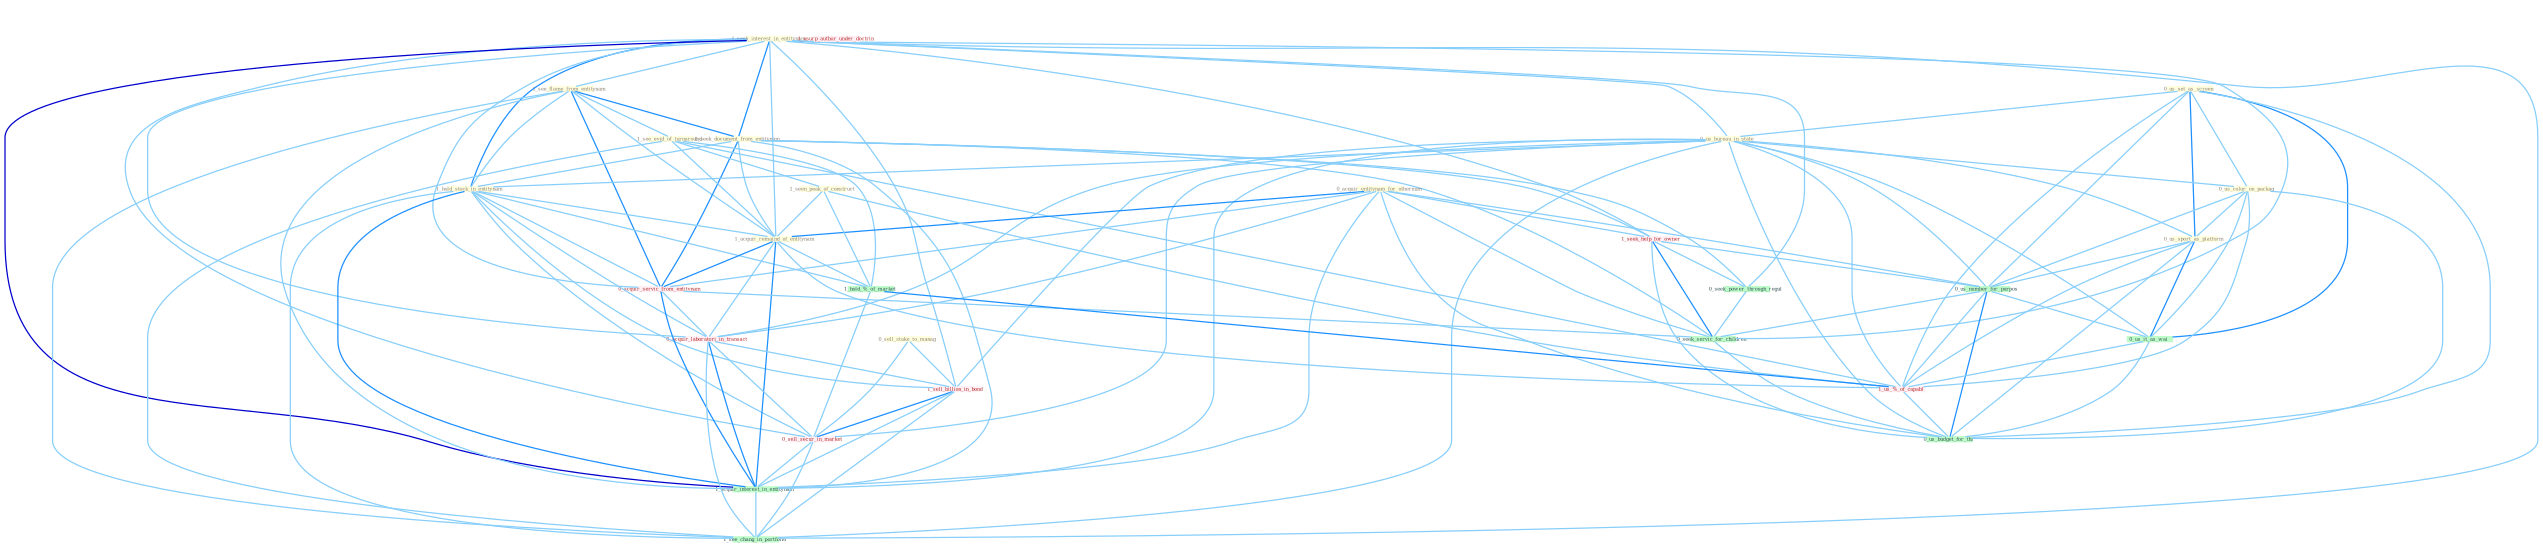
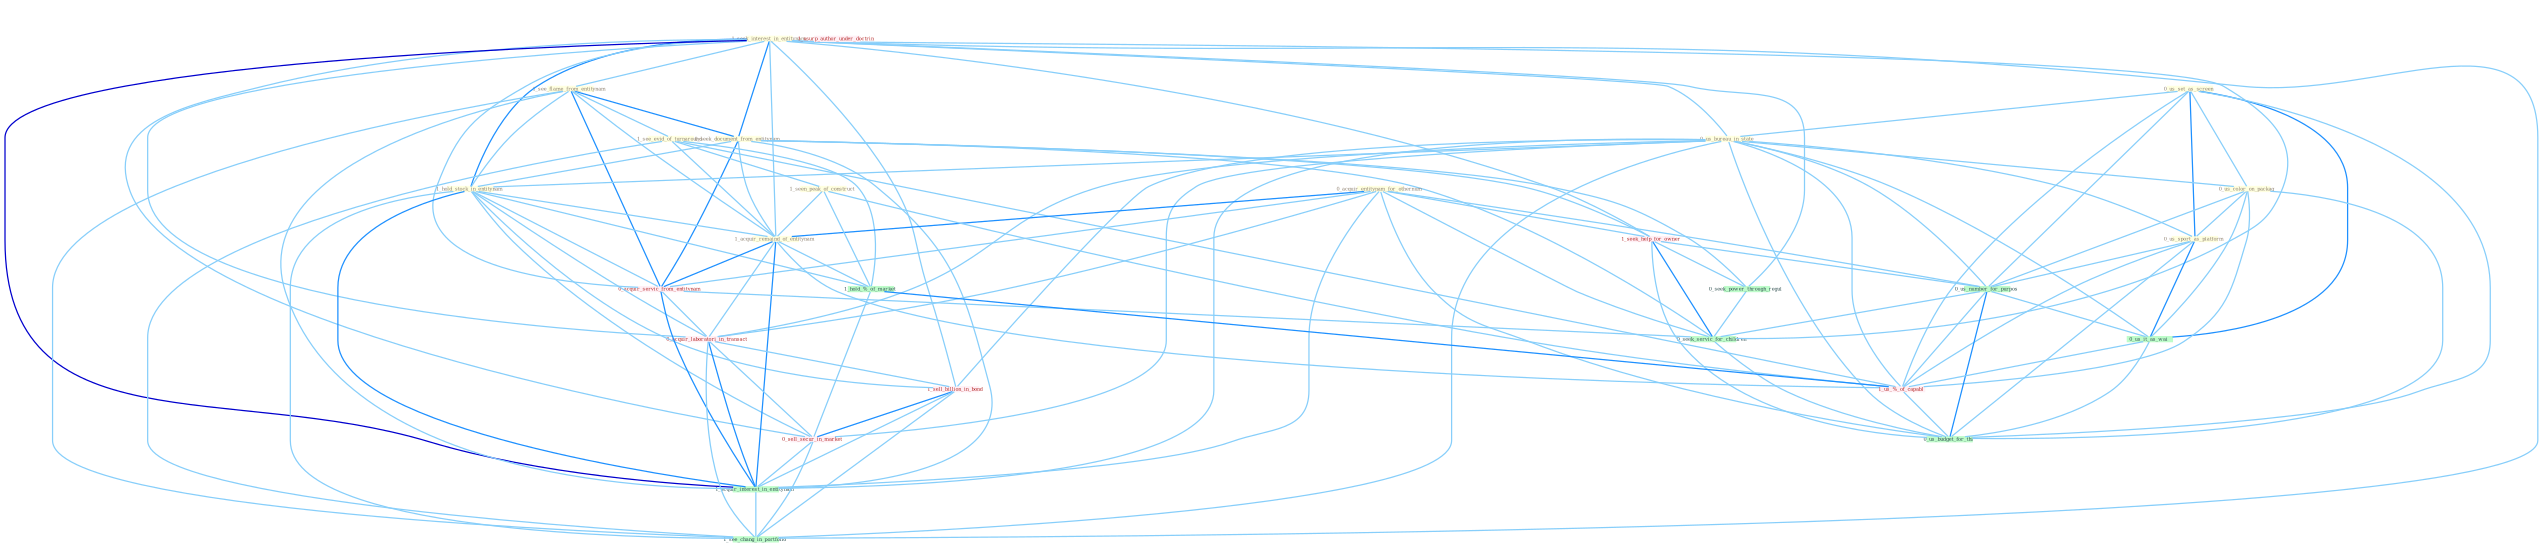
node "0_sell_stake_to_manag": removed
